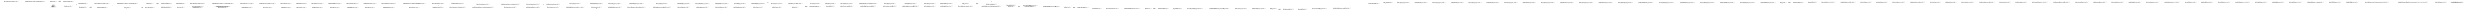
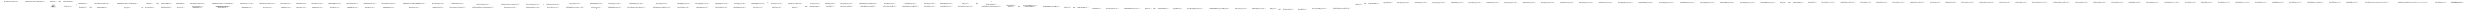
node "mockNamespaces = mock()@@@123@@@['1', '1', '0']": added
